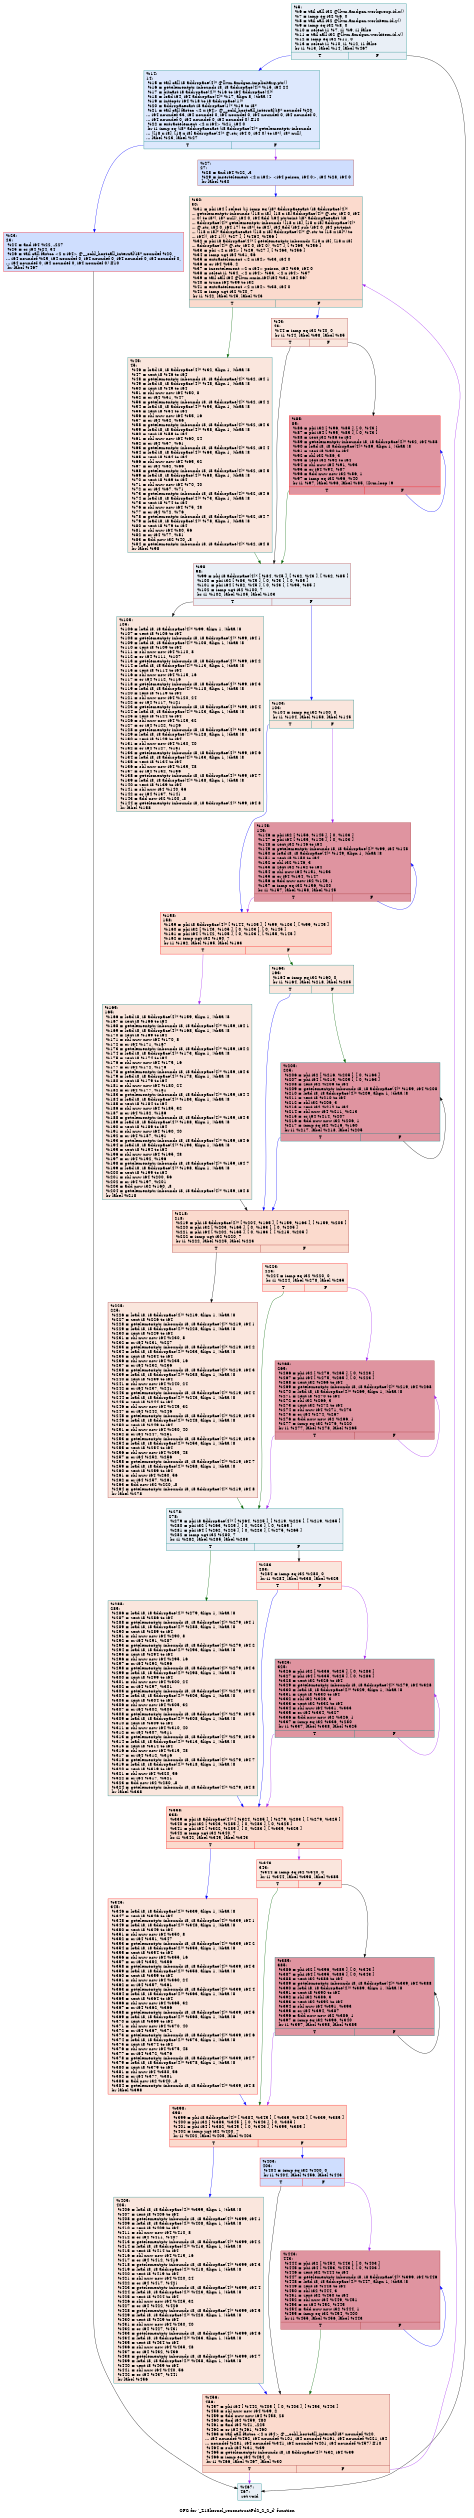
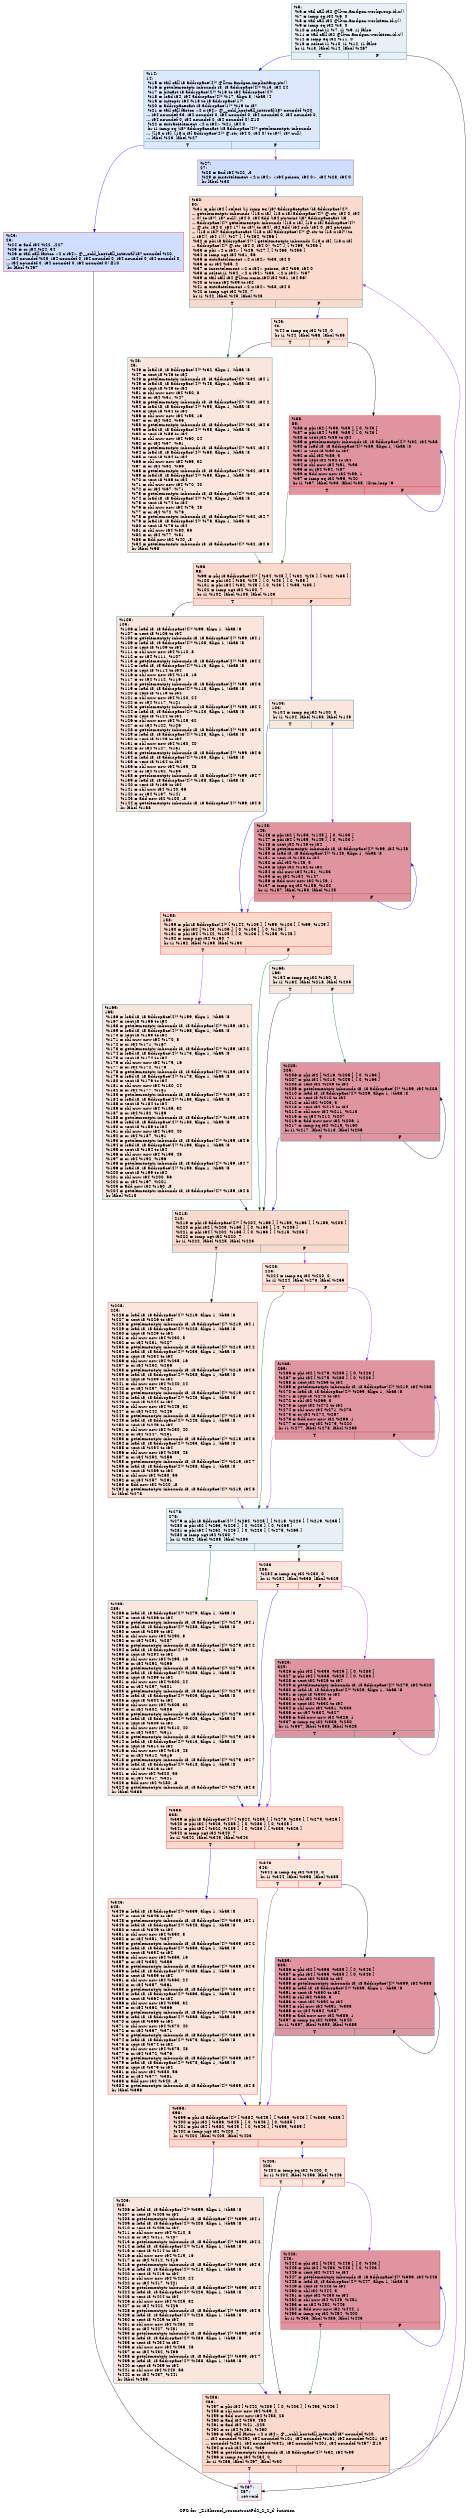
edge "%43:" -> "%98:": now "%43:" -> "%45:"
node "%98:": fillcolor #cedaeb70 -> #f7ac8e70
edge "%158:" -> "%163:": now "%158:" -> "%218:"
edge "%163:" -> "%218:": color blue -> black
node "%218:": color brown -> teal
edge "%218:" -> "%223:": added
edge "%225:" -> "%278:": color darkgreen -> purple
node "%403:": fillcolor #93b5fe70 -> #f3c7b170
node "%467:": color teal -> red
